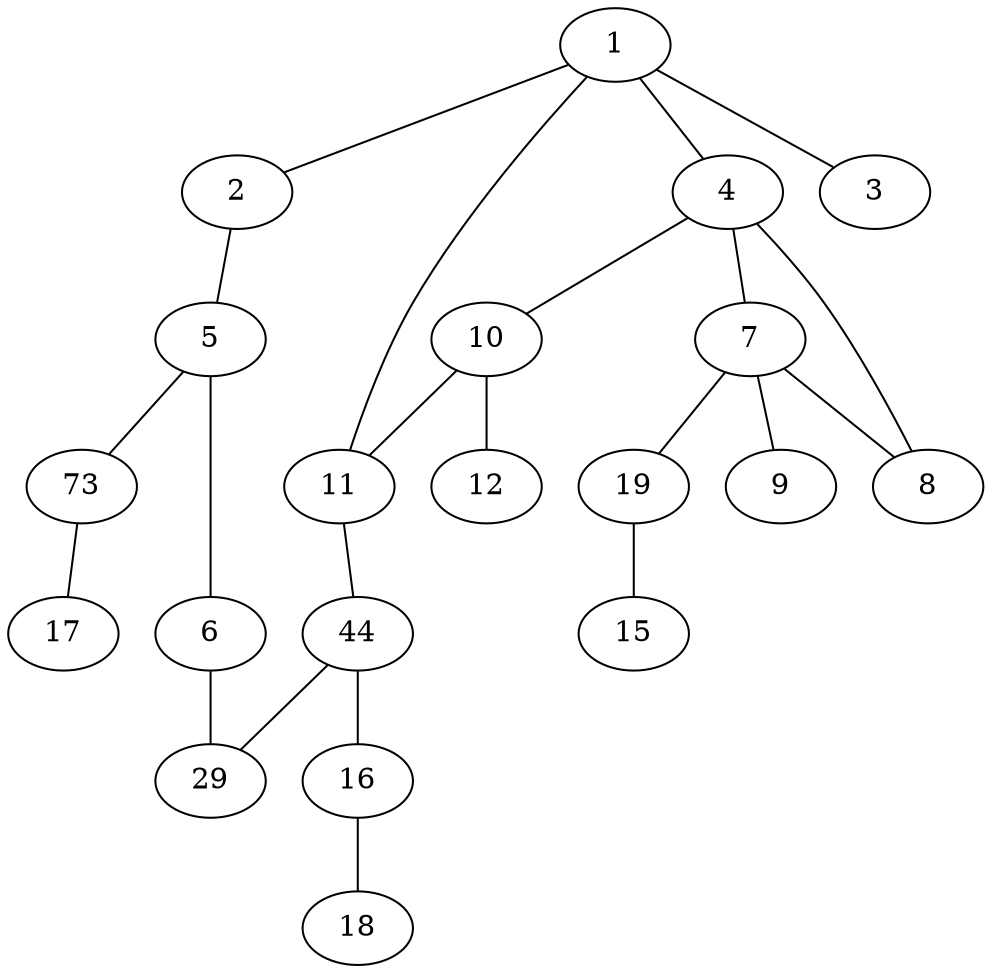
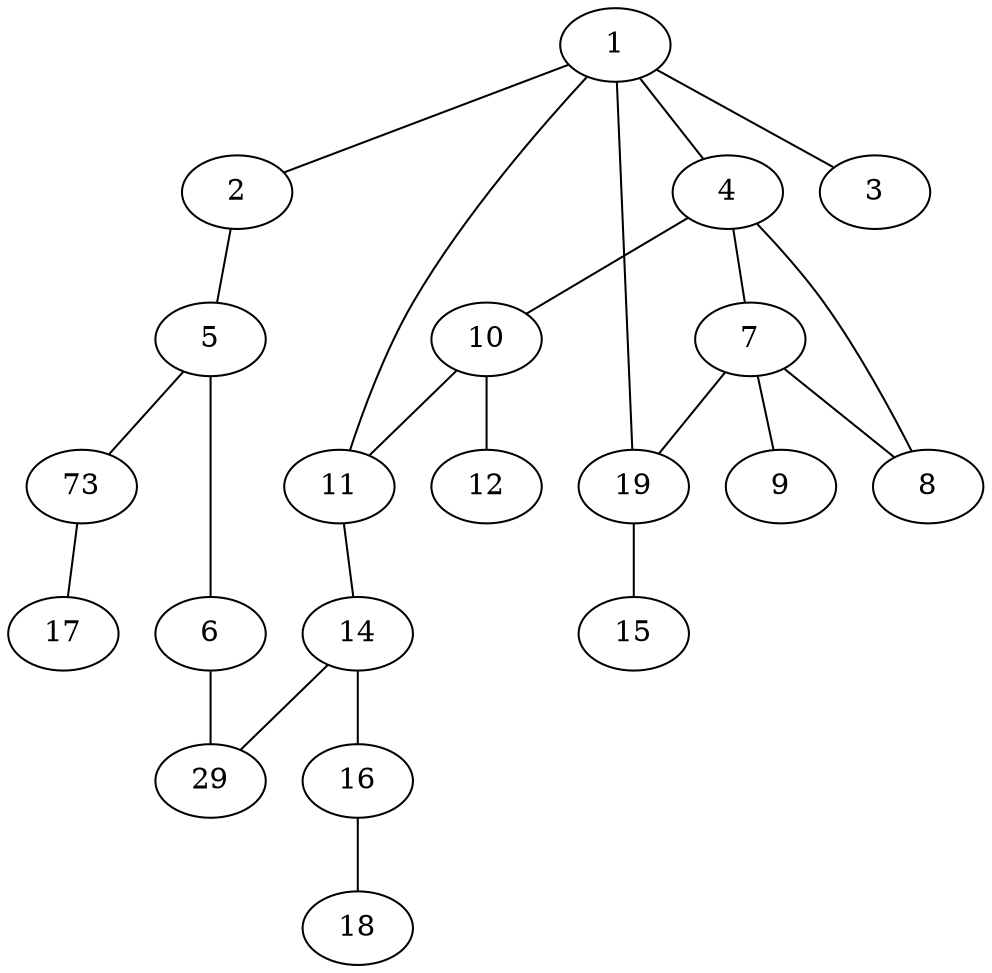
edge "1" -- "19": added
node "44": label "44" -> "14"
